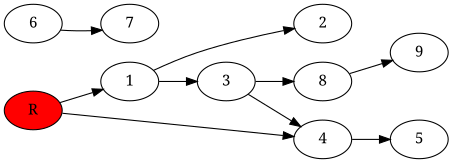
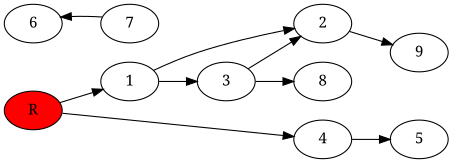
edge "6" -> "7": reversed
edge "8" -> "9": now "2" -> "9"
edge "3" -> "4": now "3" -> "2"
